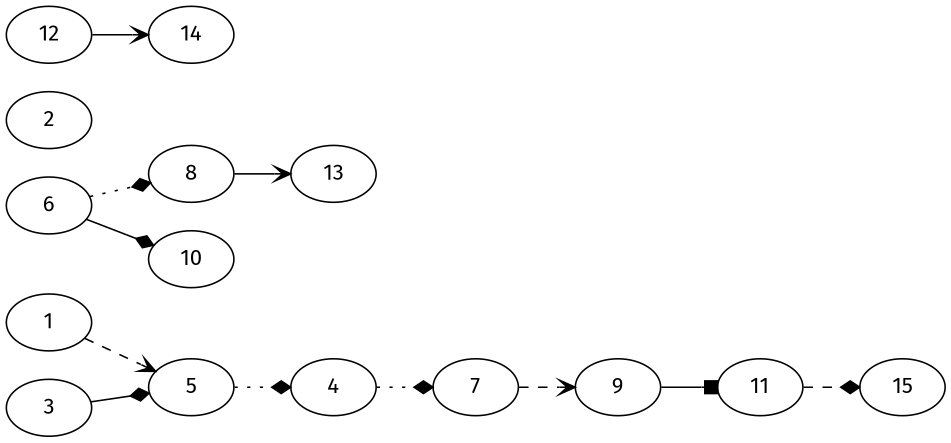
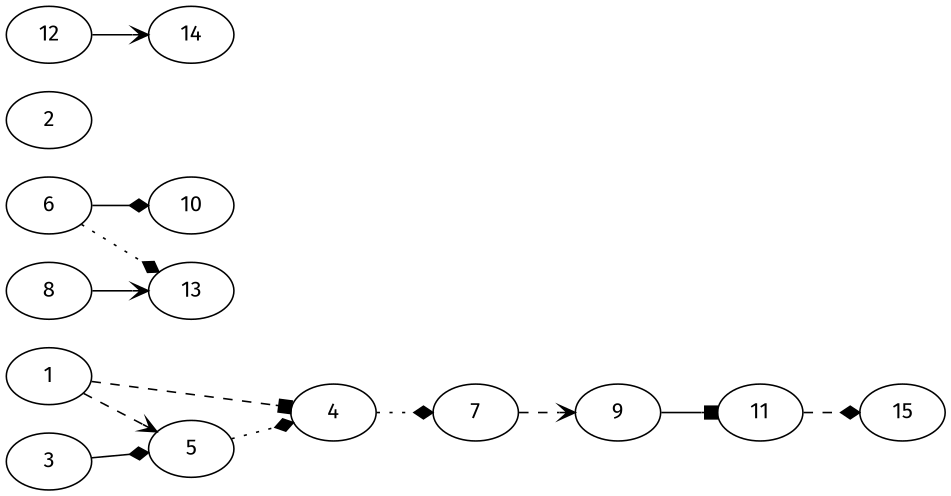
edge "6" -> "8": now "6" -> "13"
edge "1" -> "4": added
